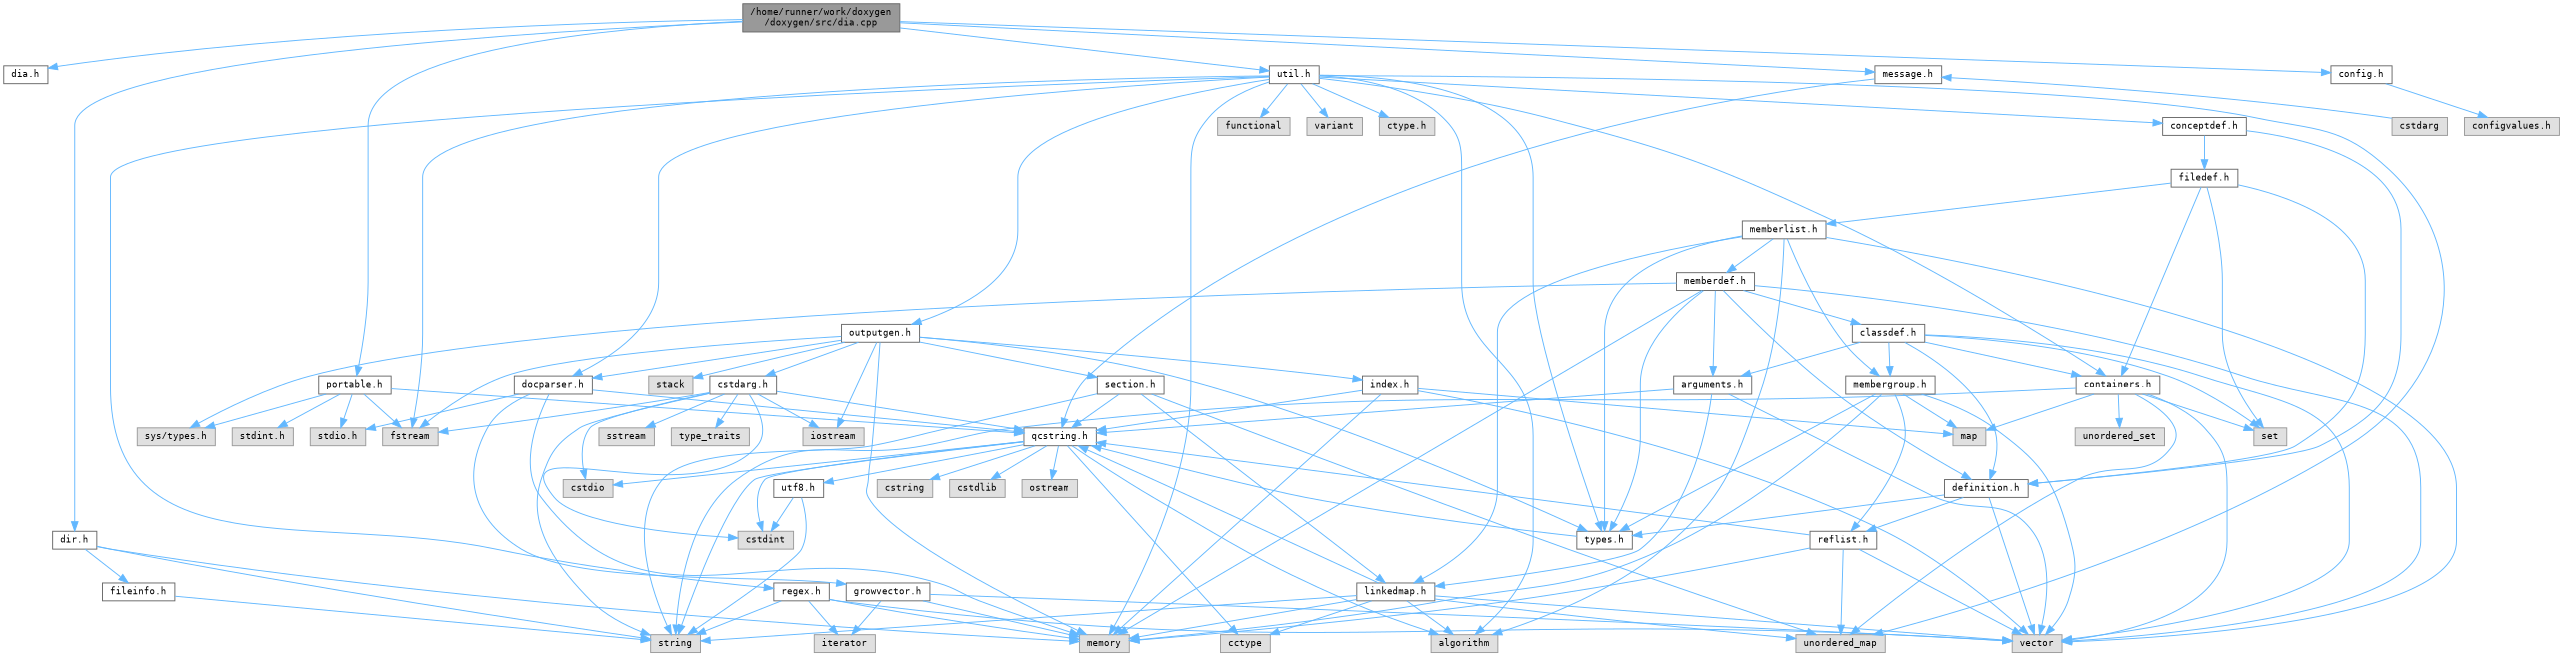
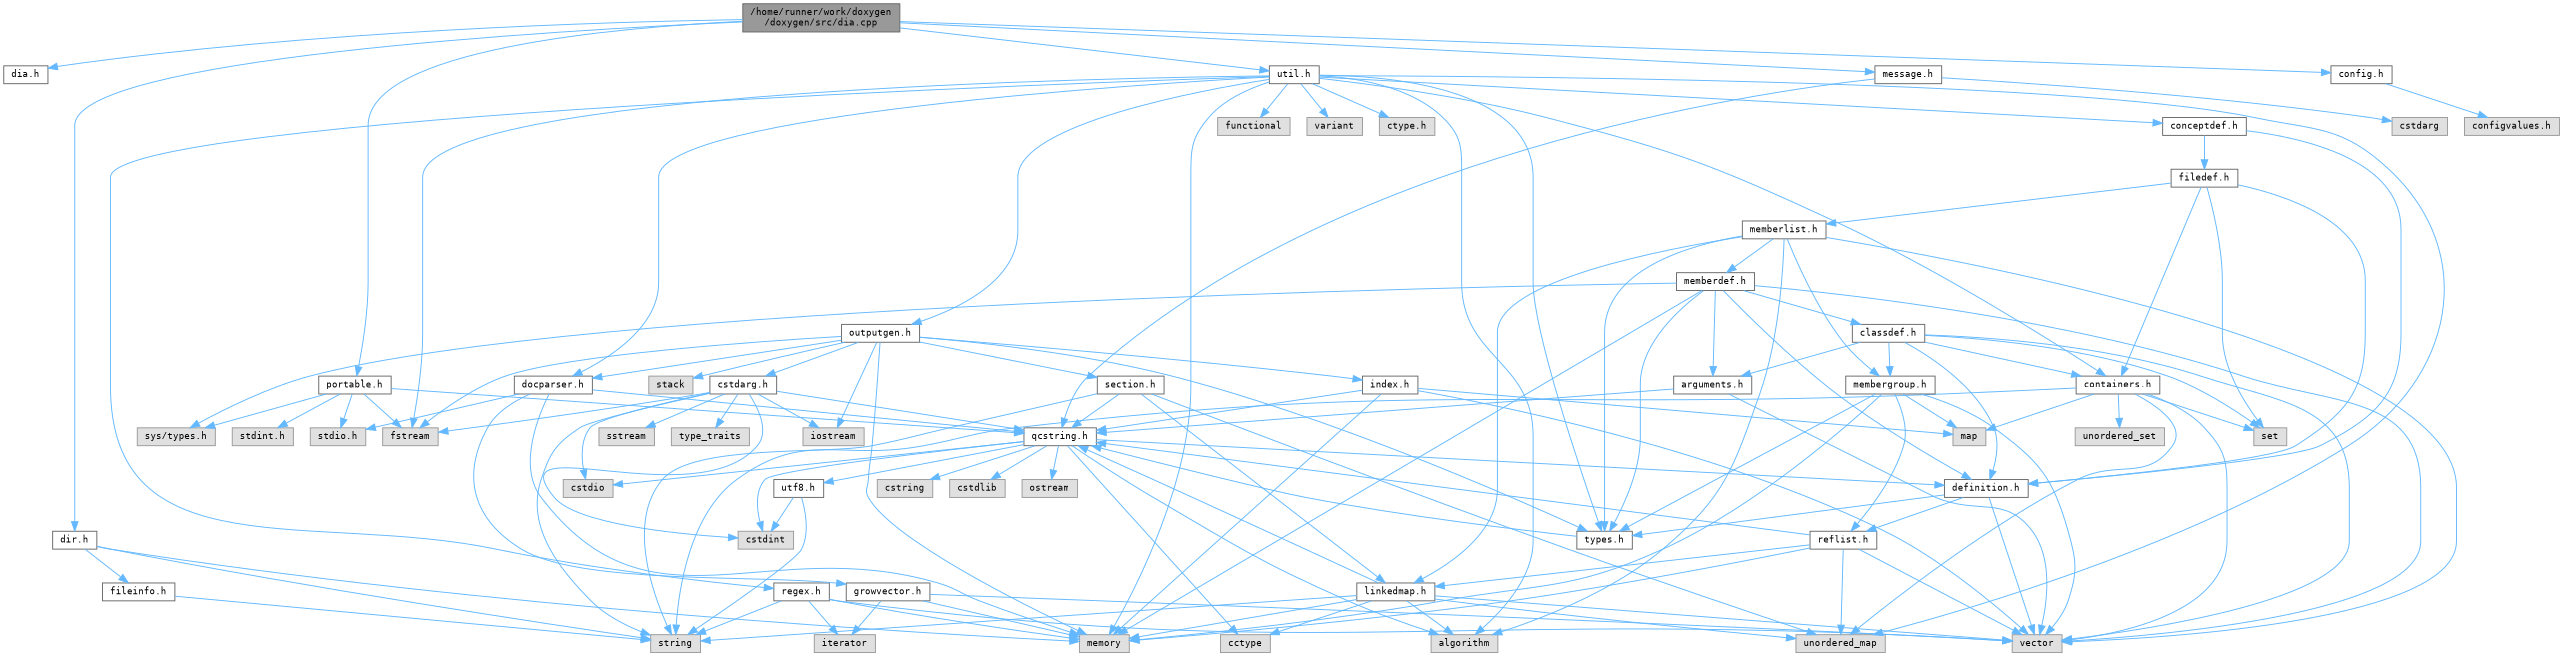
edge "cstdarg" -> "message.h": reversed
edge "qcstring.h" -> "string": now "qcstring.h" -> "definition.h"
edge "arguments.h" -> "linkedmap.h": now "reflist.h" -> "linkedmap.h"
